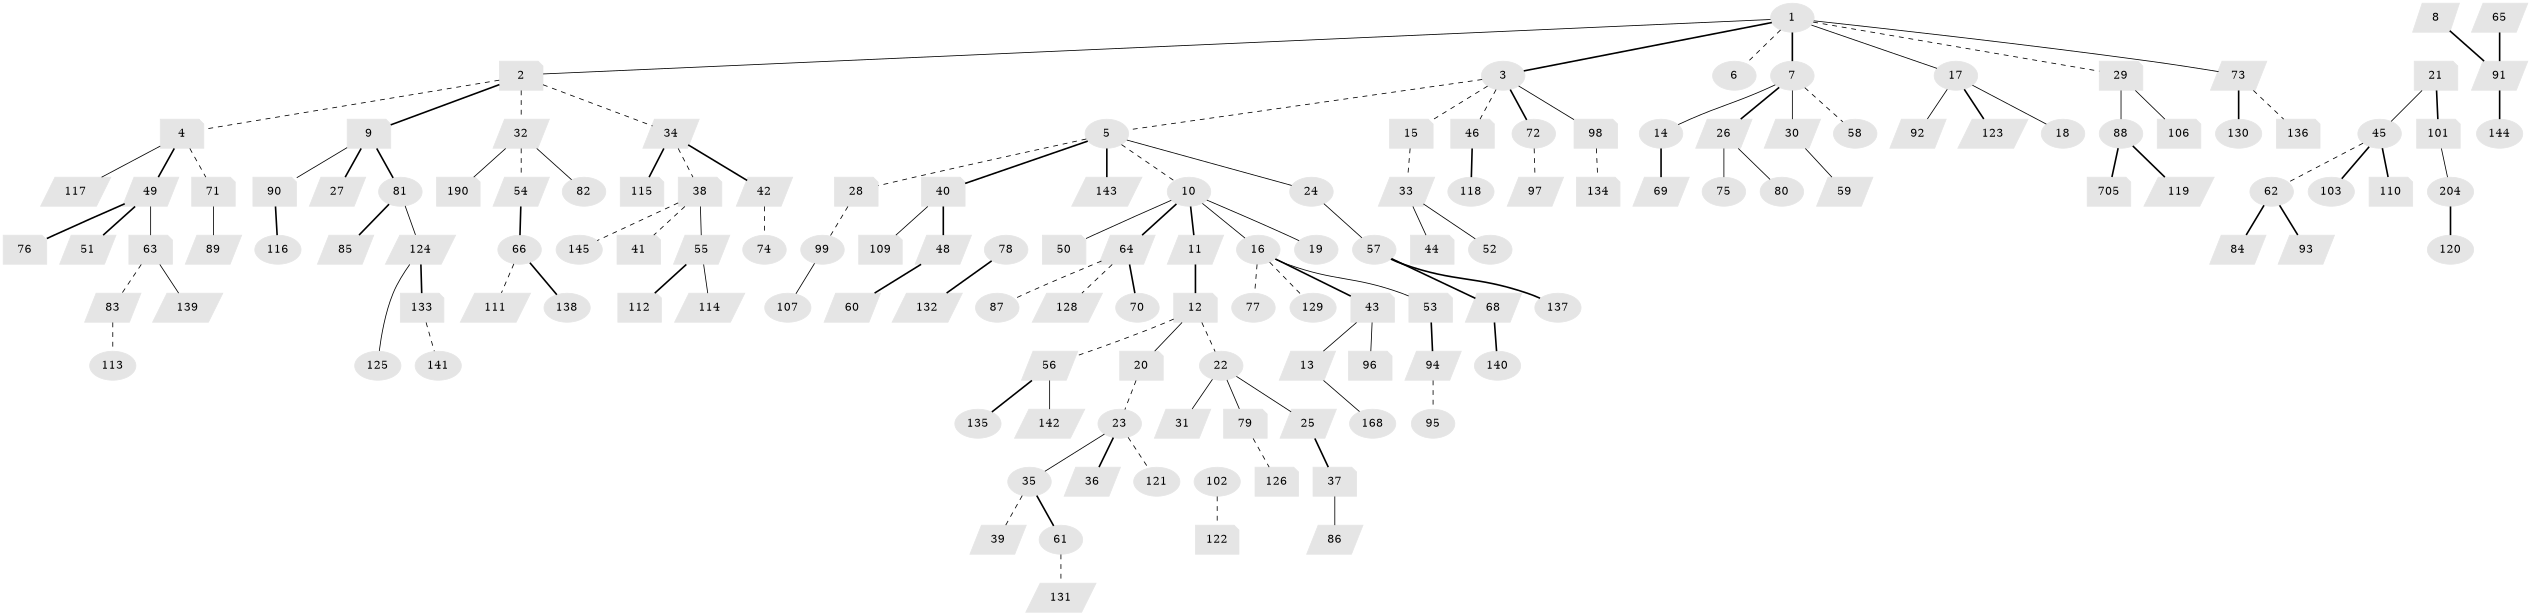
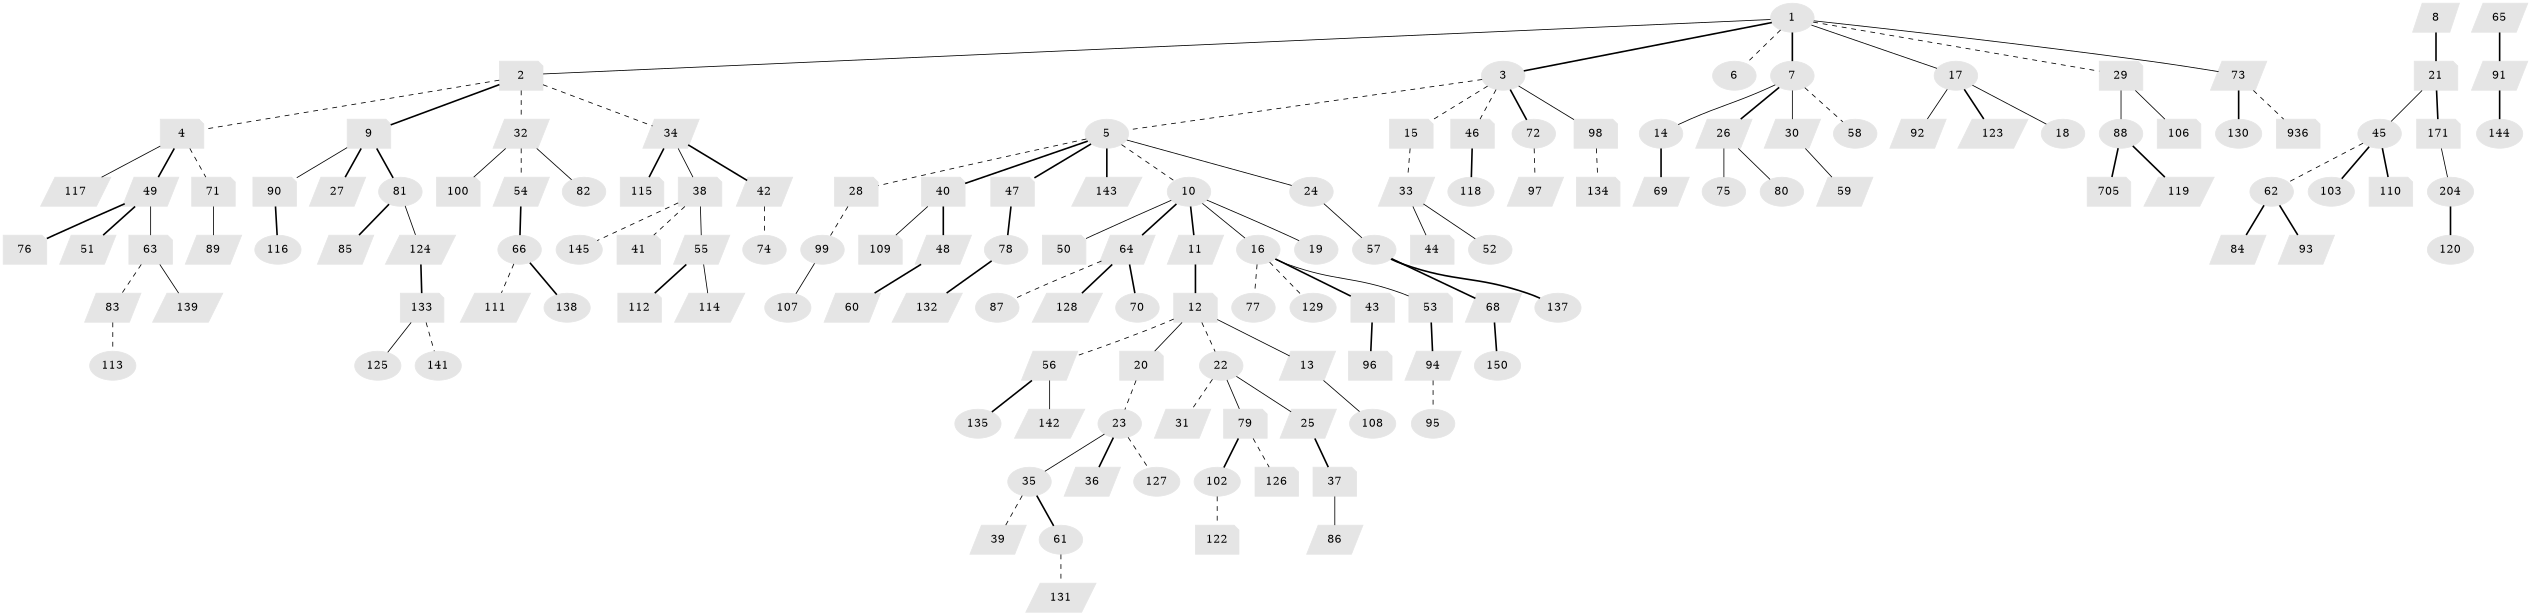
edge "8" -- "91": now "8" -- "21"
node "136": label "136" -> "936"
node "101": label "101" -> "171"
edge "34" -- "38": style dashed -> solid
node "190": label "190" -> "100"
node "47": added
edge "64" -- "128": style dashed -> bold
edge "124" -- "125": now "133" -- "125"
edge "43" -- "13": now "12" -- "13"
edge "43" -- "96": style solid -> bold
node "140": label "140" -> "150"
edge "22" -- "31": style solid -> dashed
node "168": label "168" -> "108"
edge "79" -- "102": added
node "121": label "121" -> "127"
